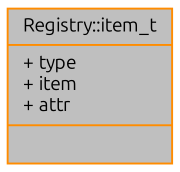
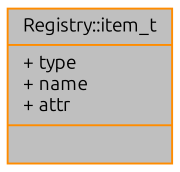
node "Registry::item_t": text "+ item" -> "+ name"
